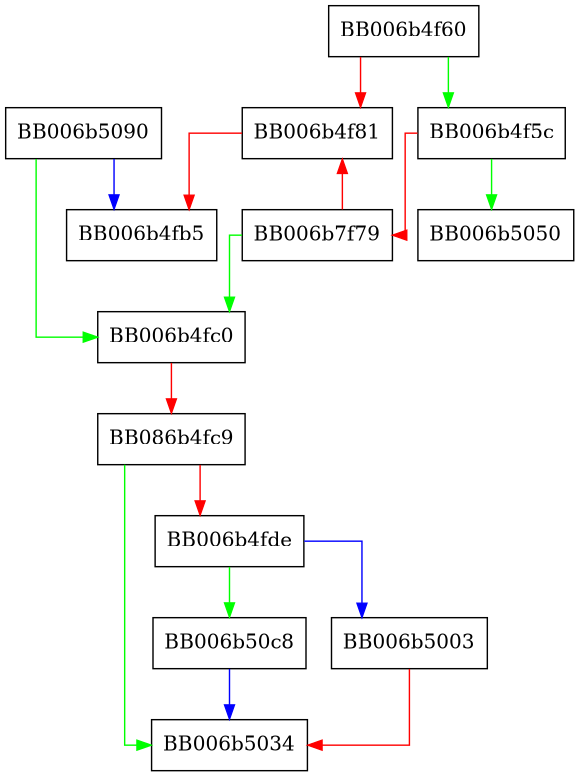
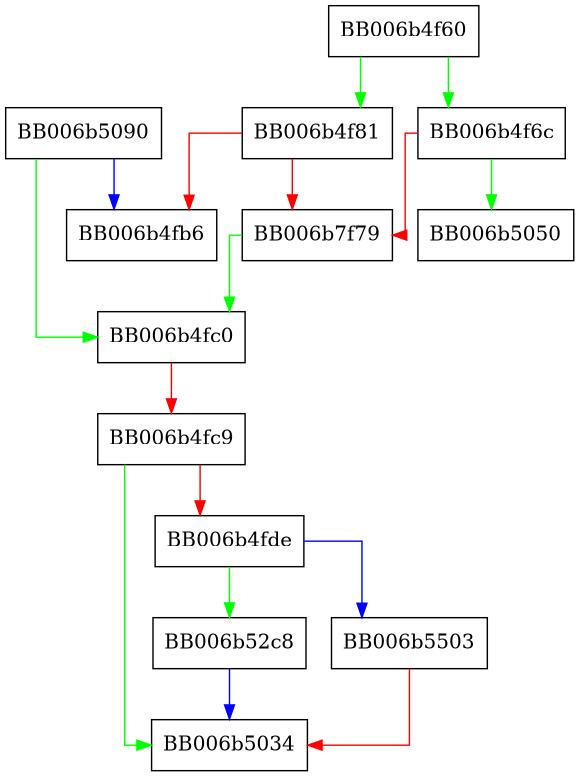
edge "BB006b4f60" -> "BB006b4f81": color red -> green
node "BB006b4f5c": label "BB006b4f5c" -> "BB006b4f6c"
edge "BB006b7f79" -> "BB006b4f81": reversed
node "BB006b4fb5": label "BB006b4fb5" -> "BB006b4fb6"
node "BB086b4fc9": label "BB086b4fc9" -> "BB006b4fc9"
node "BB006b50c8": label "BB006b50c8" -> "BB006b52c8"
node "BB006b5003": label "BB006b5003" -> "BB006b5503"
